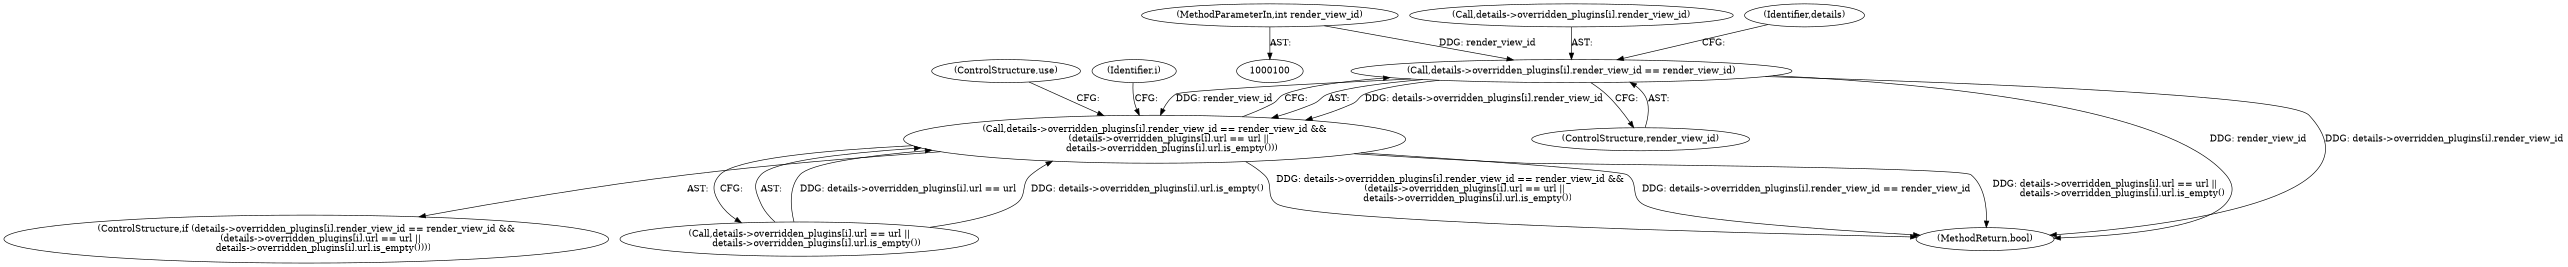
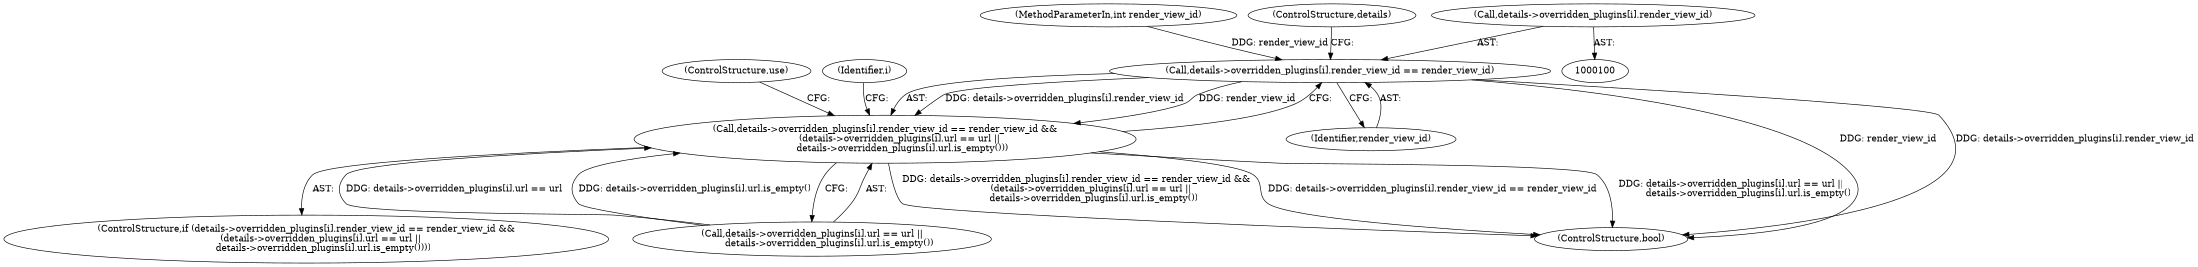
node "(Identifier,details)": label "(Identifier,details)" -> "(ControlStructure,details)"
edge "(MethodParameterIn,int render_view_id)" -> "1000100": now "(Call,details->overridden_plugins[i].render_view_id)" -> "1000100"
node "(ControlStructure,render_view_id)": label "(ControlStructure,render_view_id)" -> "(Identifier,render_view_id)"
node "(MethodReturn,bool)": label "(MethodReturn,bool)" -> "(ControlStructure,bool)"
